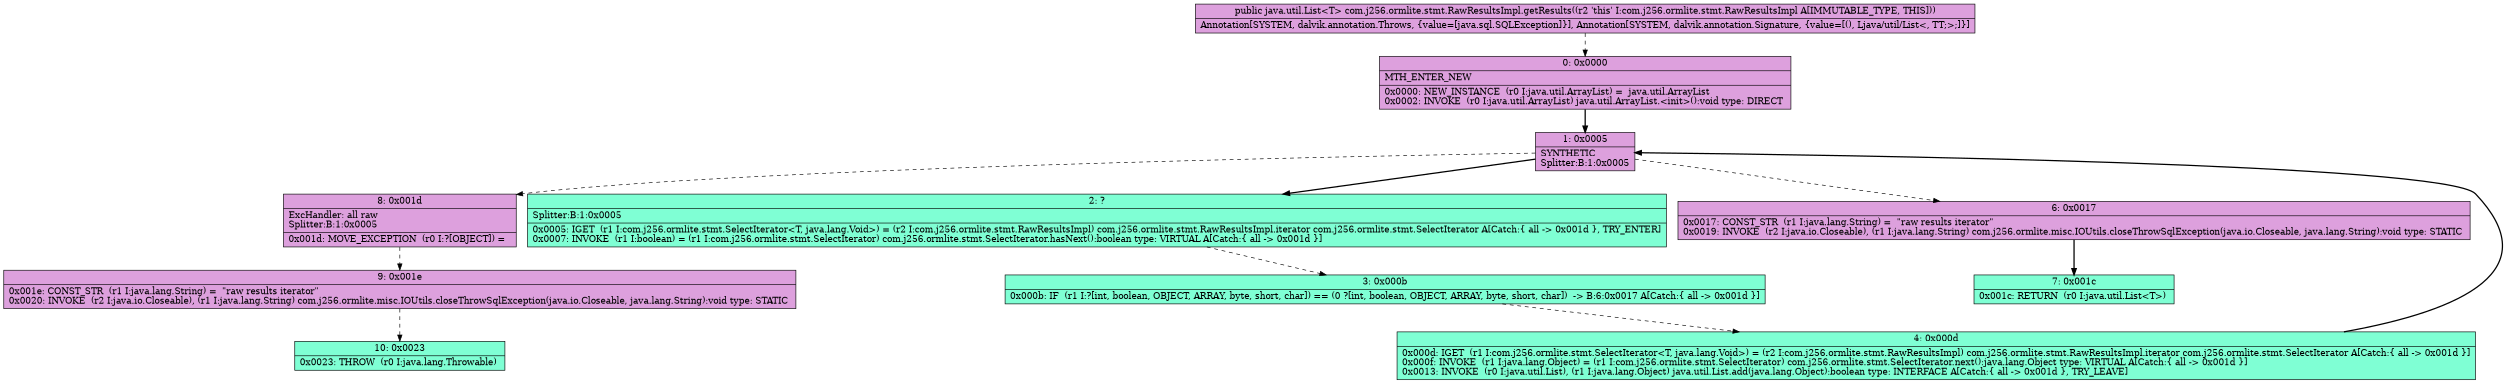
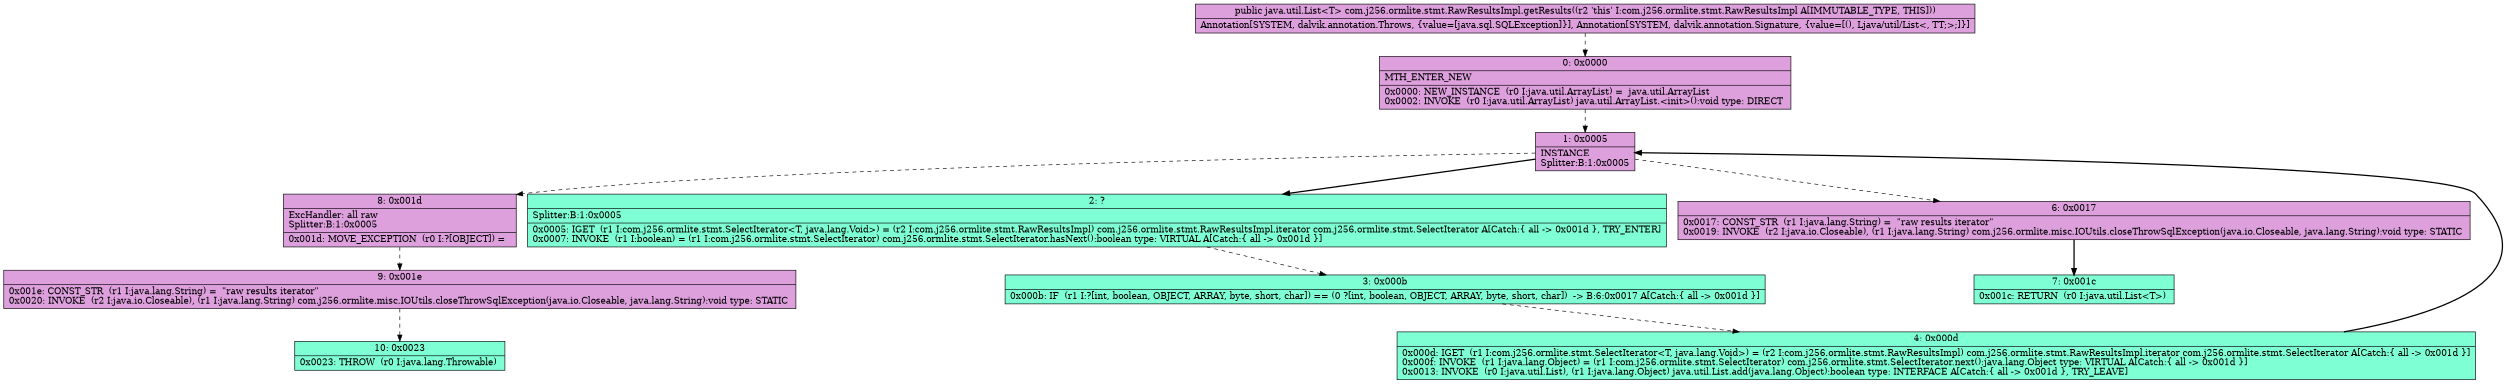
edge "0: 0x0000" -> "1: 0x0005": style bold -> dashed
node "1: 0x0005": text "SYNTHETIC" -> "INSTANCE"
